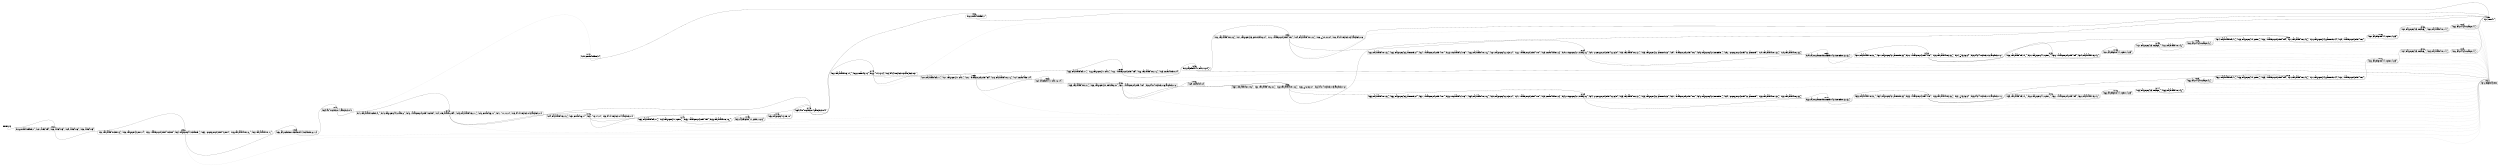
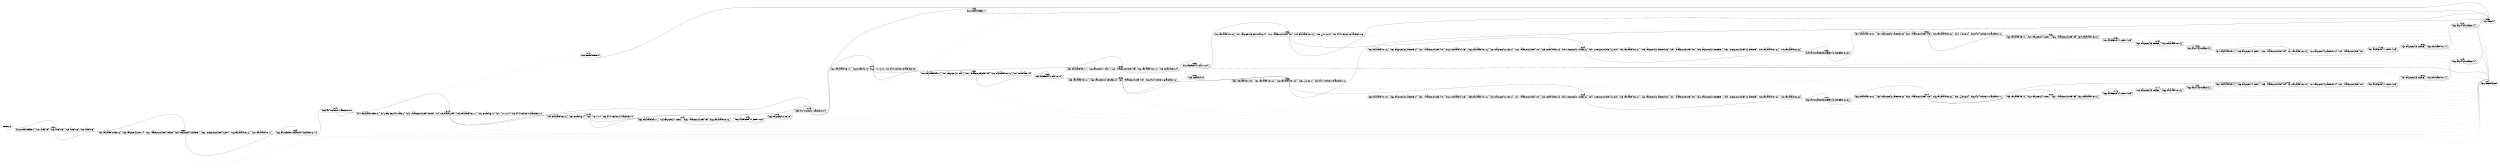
edge "40300: read-variable['_7e2',v37,-]" -> "40314: read-variable['self',v41,-]": removed
